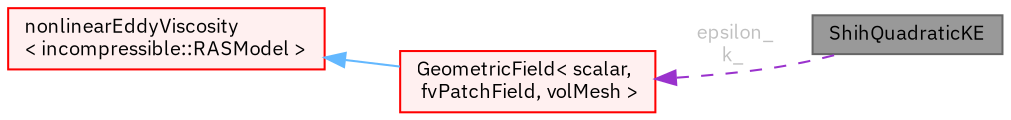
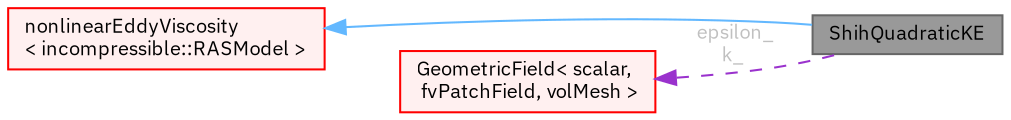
edge "GeometricField< scalar, fvPatchField, volMesh >" -> "nonlinearEddyViscosity < incompressible::RASModel >": now "ShihQuadraticKE" -> "nonlinearEddyViscosity < incompressible::RASModel >"
